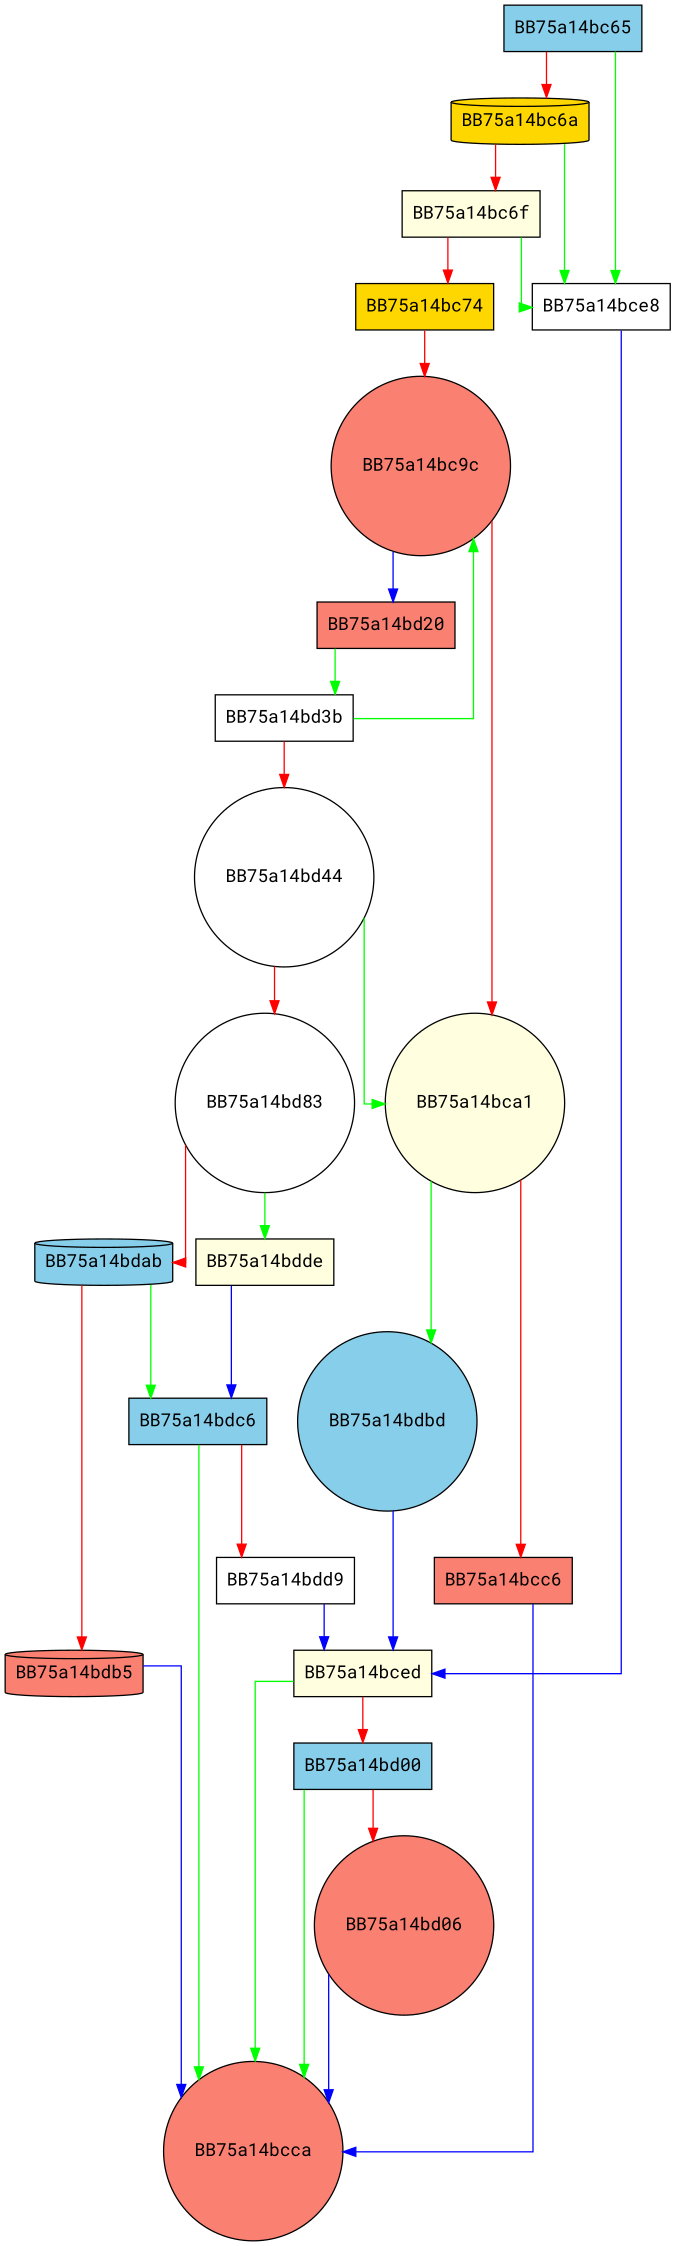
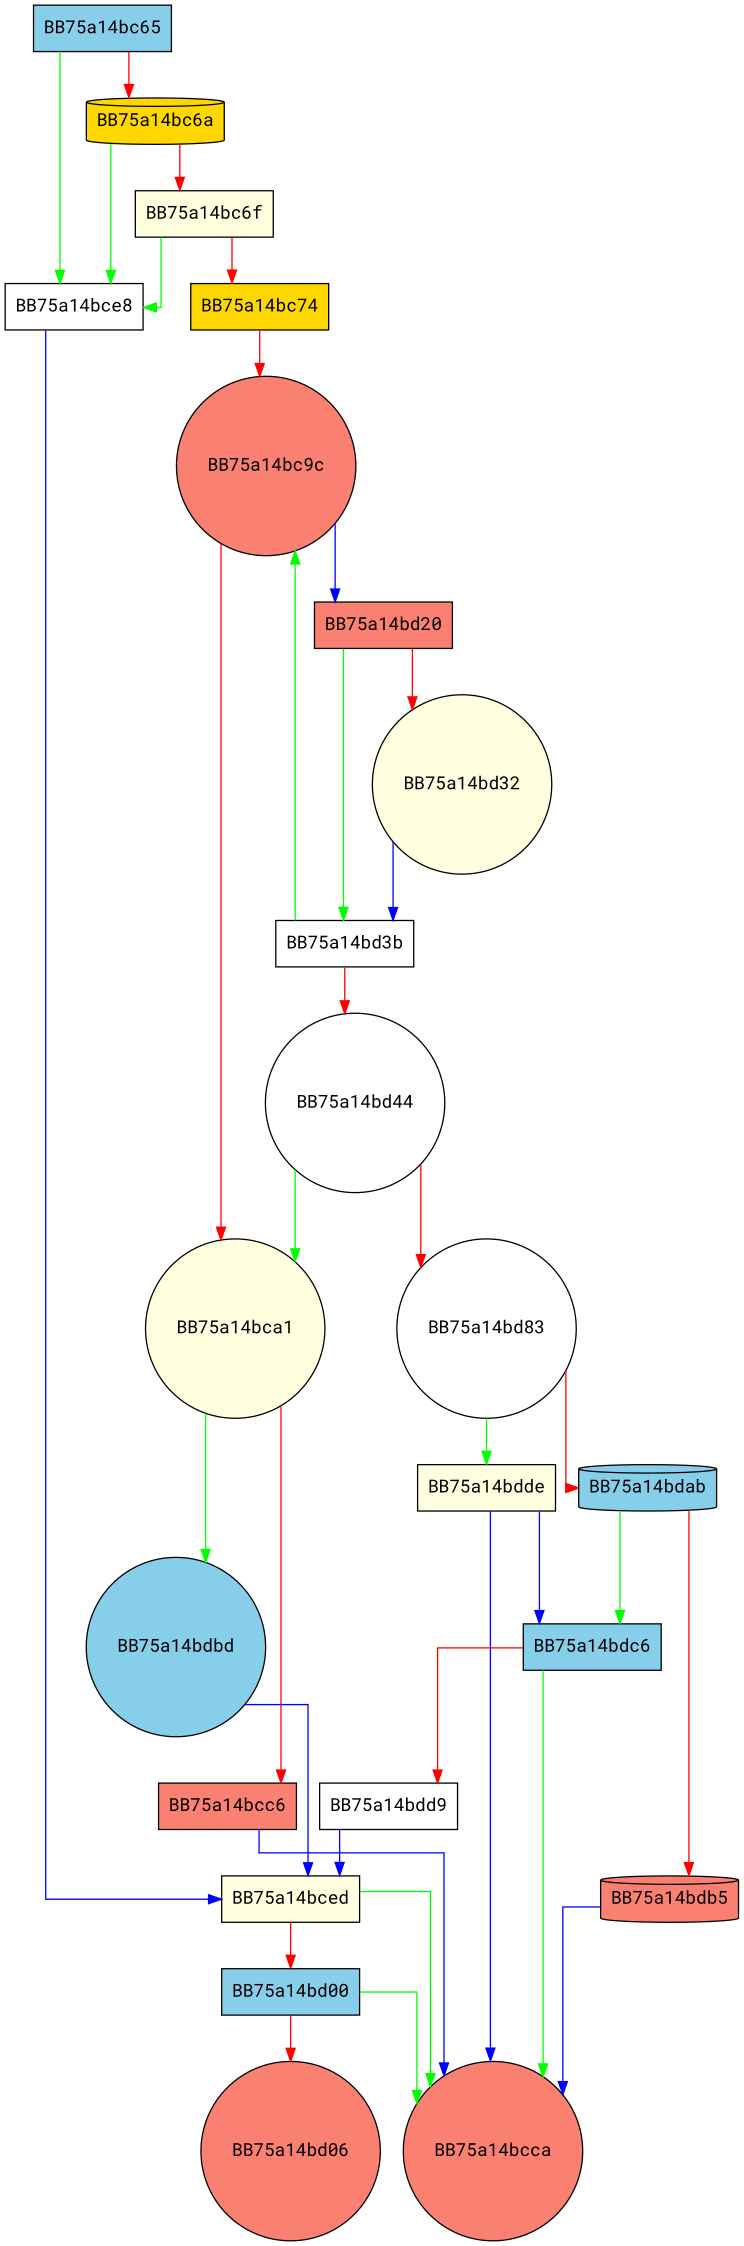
node "BB75a14bd32": added
edge "BB75a14bd06" -> "BB75a14bcca": now "BB75a14bdde" -> "BB75a14bcca"
